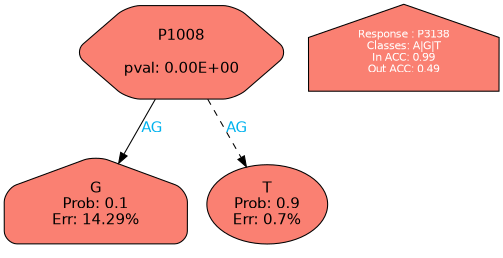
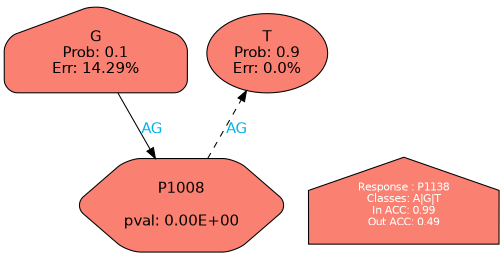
node "Response : P3138 Classes: A|G|T In ACC: 0.99 Out ACC: 0.49": label "Response : P3138 Classes: A|G|T In ACC: 0.99 Out ACC: 0.49" -> "Response : P1138 Classes: A|G|T In ACC: 0.99 Out ACC: 0.49"
edge "P1008 pval: 0.00E+00" -> "G Prob: 0.1 Err: 14.29%": reversed
node "T Prob: 0.9 Err: 0.7%": label "T Prob: 0.9 Err: 0.7%" -> "T Prob: 0.9 Err: 0.0%"
